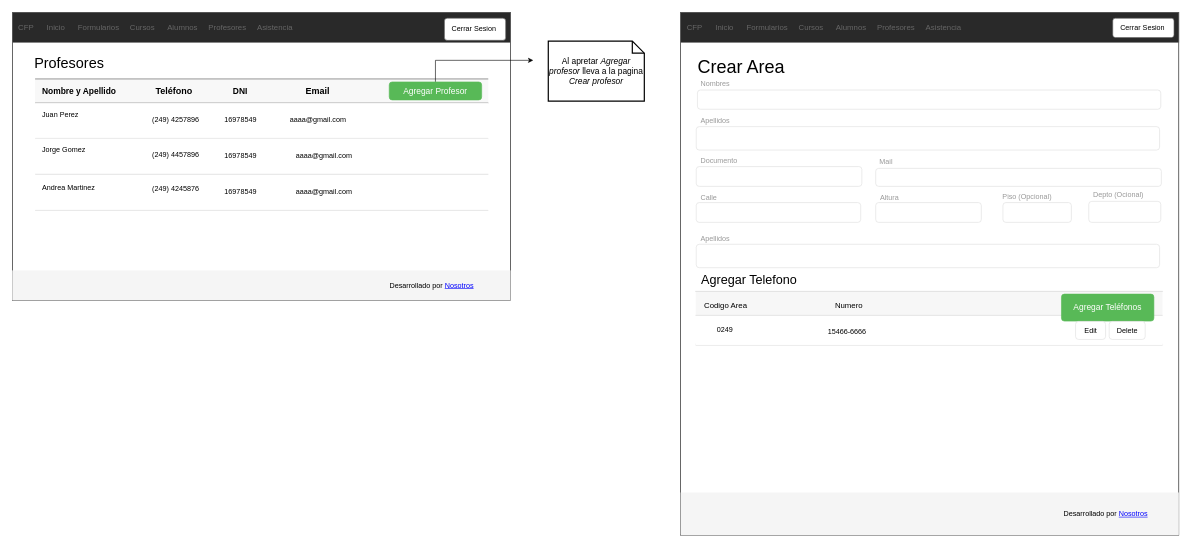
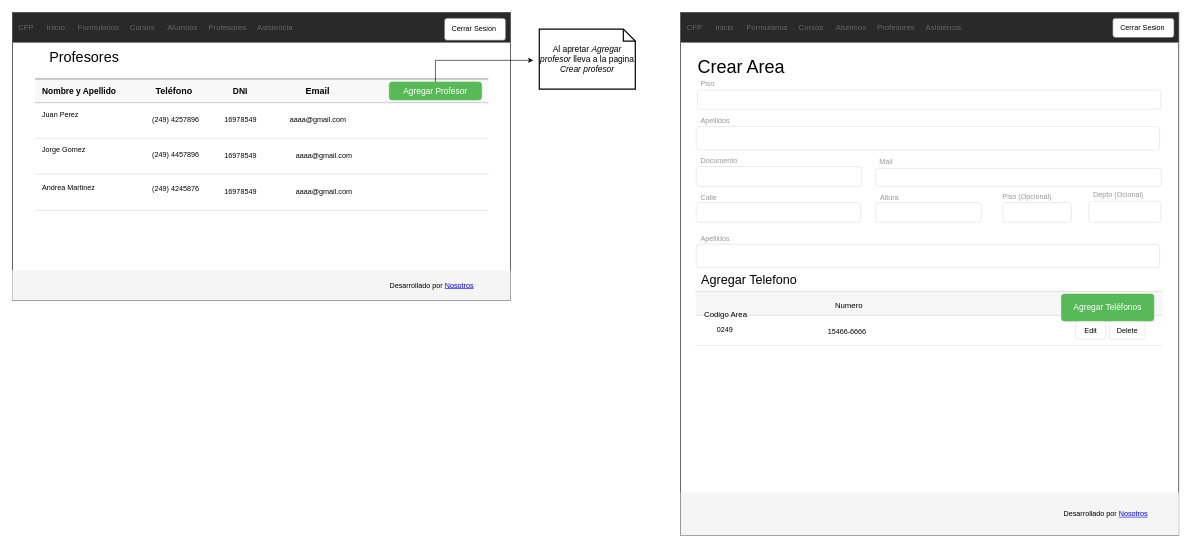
node "Profesores": moved (69, 64) -> (84, 58)
node "Al apretar Agregar profesor lleva a la pagina Crear profesor": moved (596, 71) -> (587, 59)
node "Nombres": label "Nombres" -> "Piso"
node "Codigo Area": moved (725, 305) -> (725, 314)
